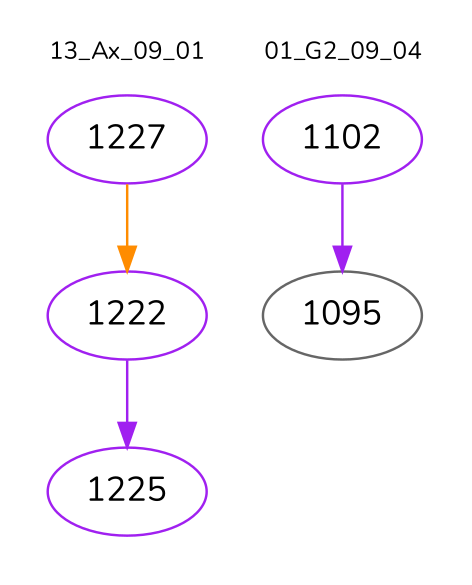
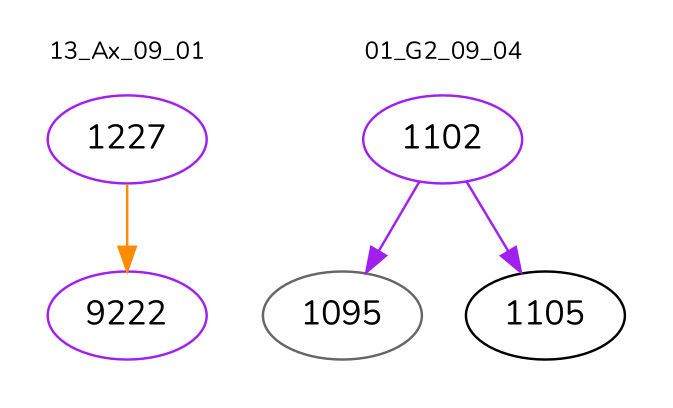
node "1222": label "1222" -> "9222"
node "1105": added
node "1225": removed
